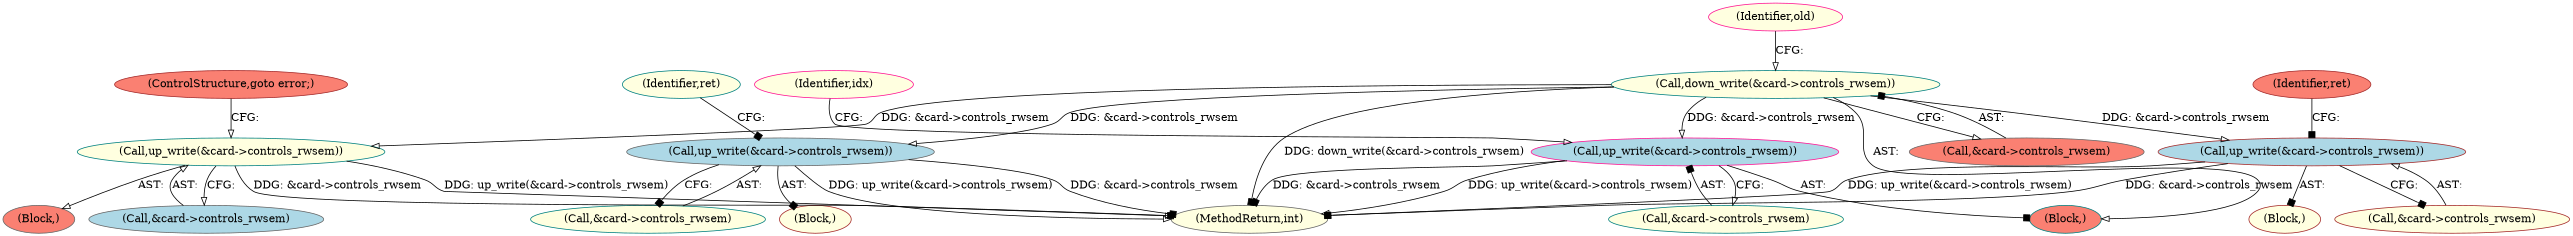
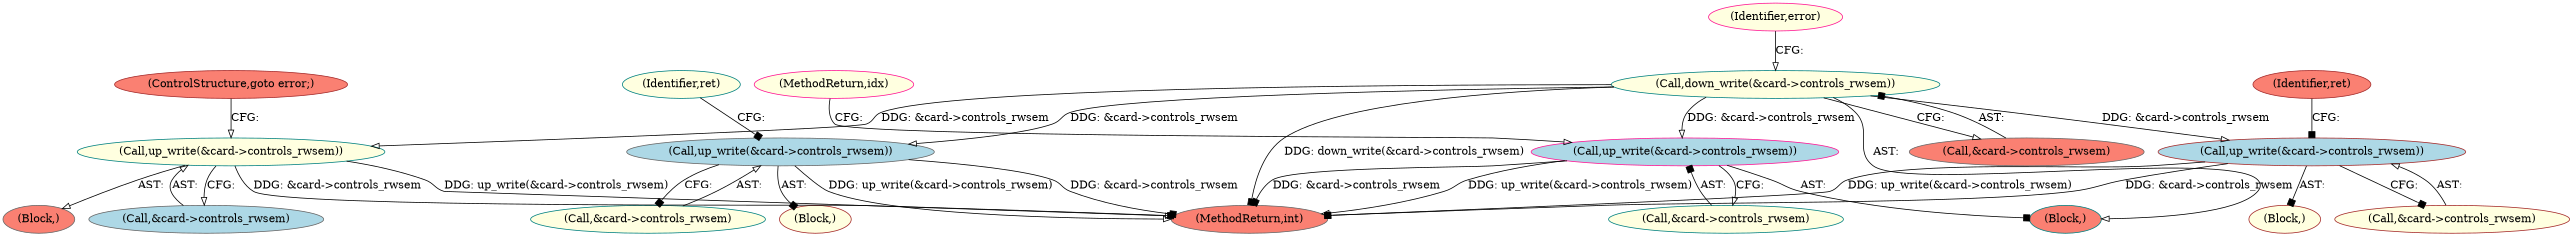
node "(Identifier,old)": label "(Identifier,old)" -> "(Identifier,error)"
node "(Identifier,idx)": label "(Identifier,idx)" -> "(MethodReturn,idx)"
node "(MethodReturn,int)": fillcolor lightyellow -> salmon
